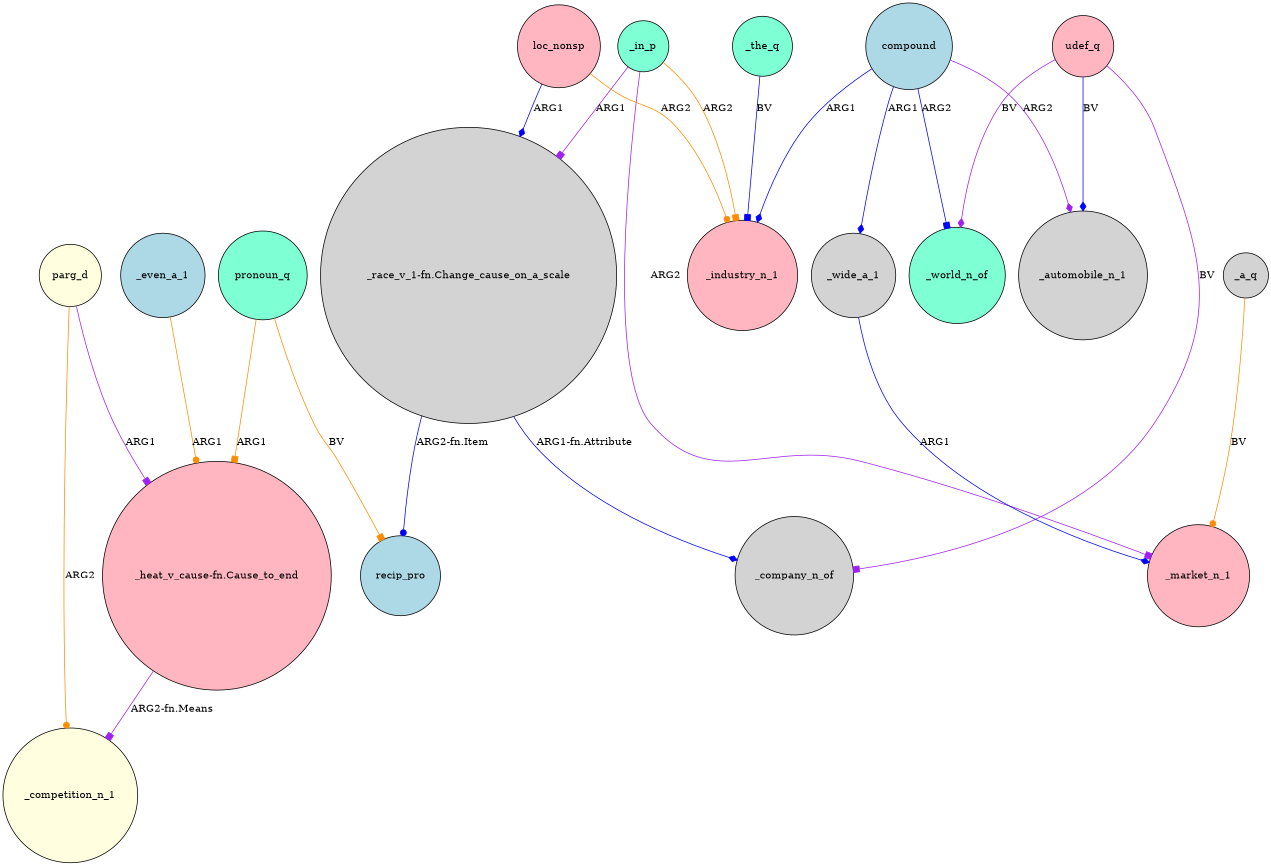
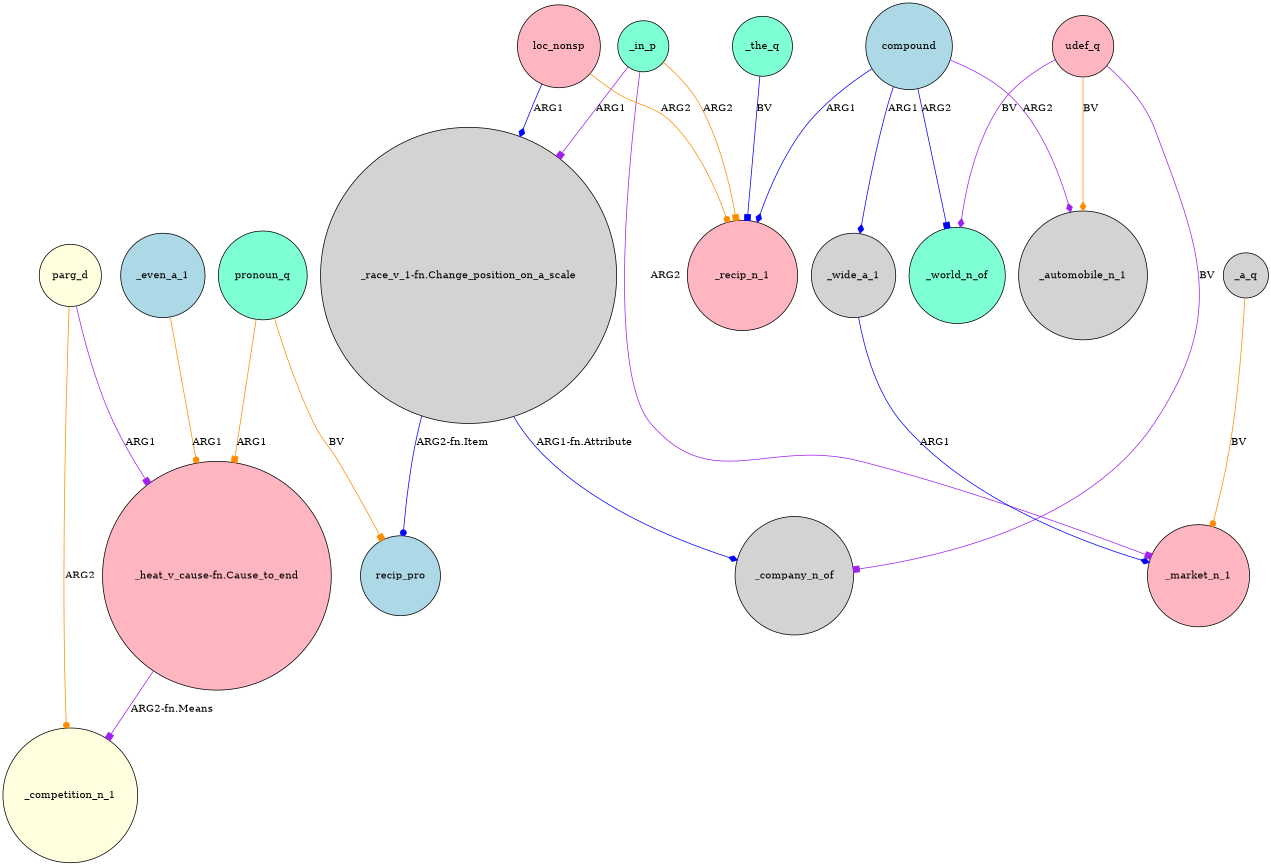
edge "udef_q" -> "_automobile_n_1": color blue -> darkorange
node "_race_v_1-fn.Change_cause_on_a_scale": label "_race_v_1-fn.Change_cause_on_a_scale" -> "_race_v_1-fn.Change_position_on_a_scale"
node "_industry_n_1": label "_industry_n_1" -> "_recip_n_1"
